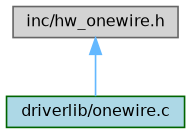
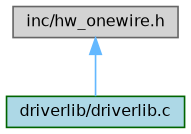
node "driverlib/onewire.c": label "driverlib/onewire.c" -> "driverlib/driverlib.c"
